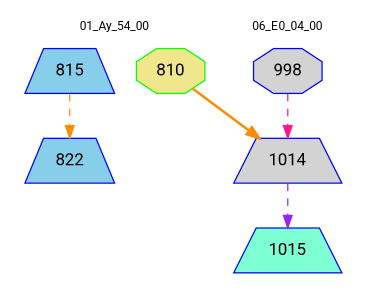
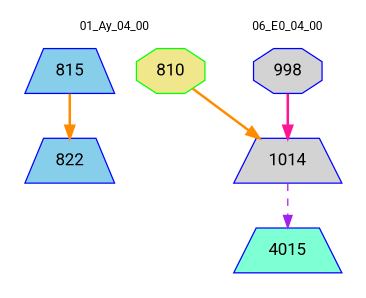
cluster "01_Ay_54_00": label "01_Ay_54_00" -> "01_Ay_04_00"
edge "815" -> "822": style dashed -> bold
edge "998" -> "1014": style dashed -> bold
node "1015": label "1015" -> "4015"
